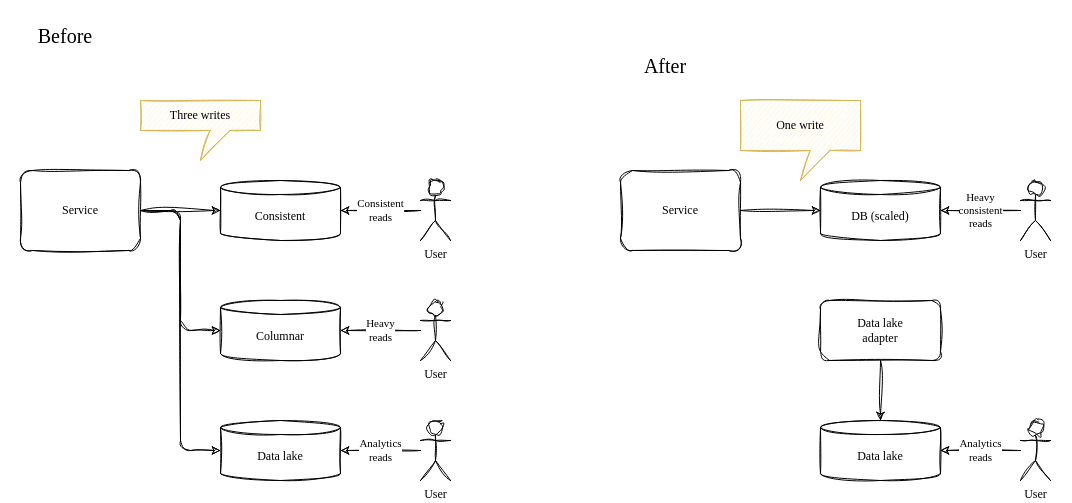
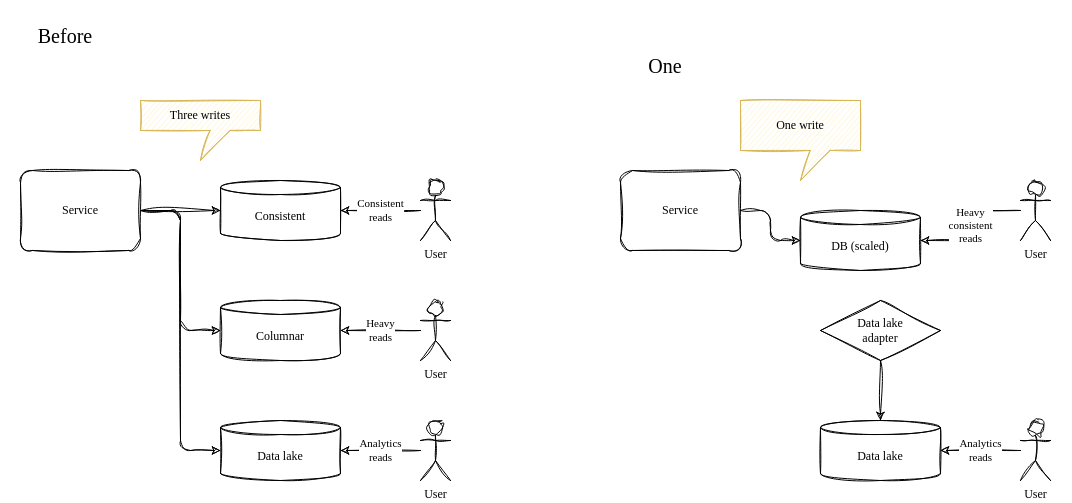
node "After": label "After" -> "One"
node "DB (scaled)": moved (881, 211) -> (861, 241)
node "Data lakeadapter": shape rounded rectangle -> diamond
